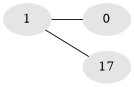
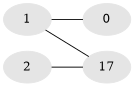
node "2": added
